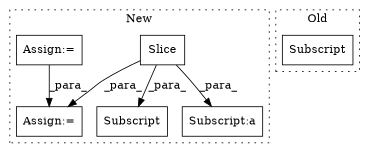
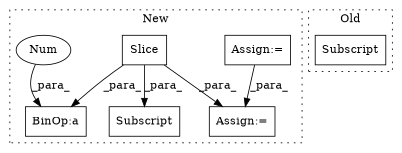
node "Num": added
node "Subscript:a": label "Subscript:a" -> "BinOp:a"
